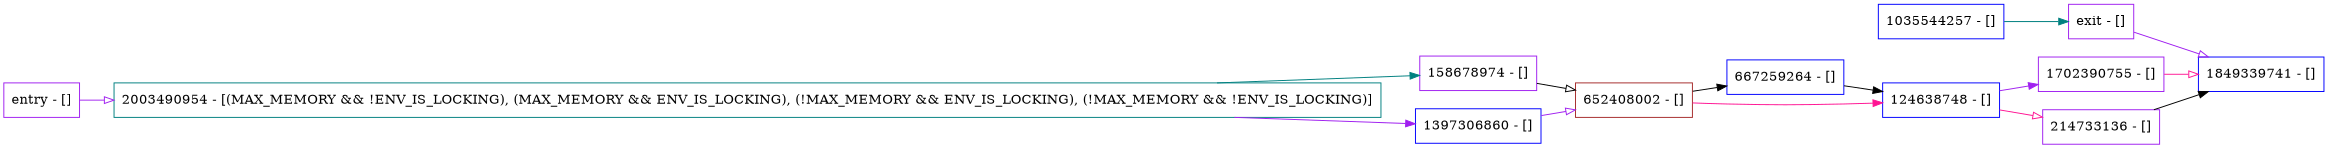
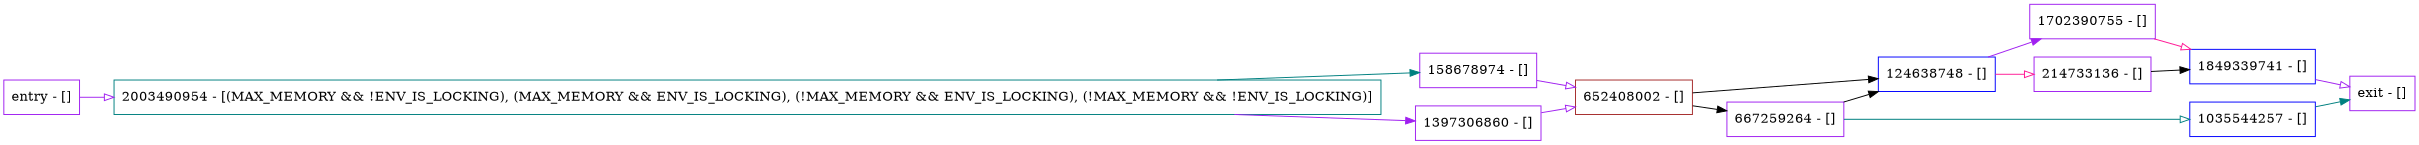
edge "exit - []" -> "1849339741 - []": reversed
node "667259264 - []": color blue -> purple
edge "158678974 - []" -> "652408002 - []": color black -> purple
edge "652408002 - []" -> "124638748 - []": color deeppink -> black
edge "667259264 - []" -> "1035544257 - []": added
node "1397306860 - []": color blue -> purple
